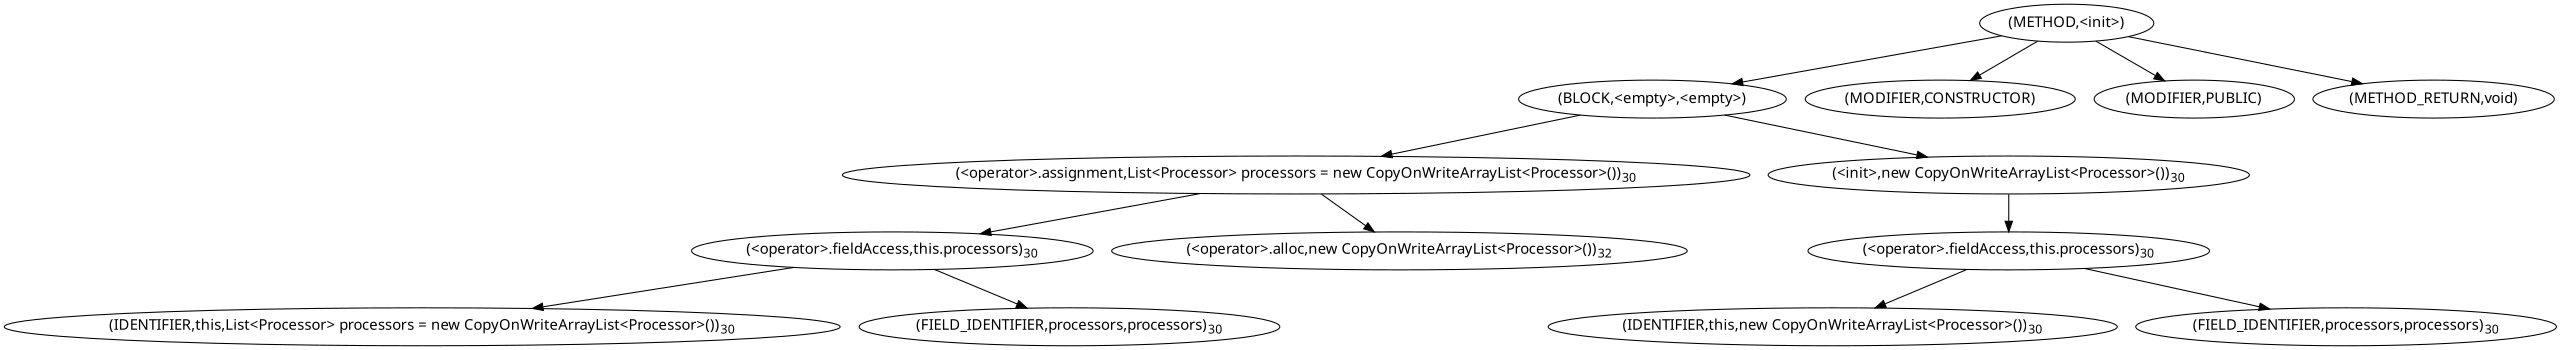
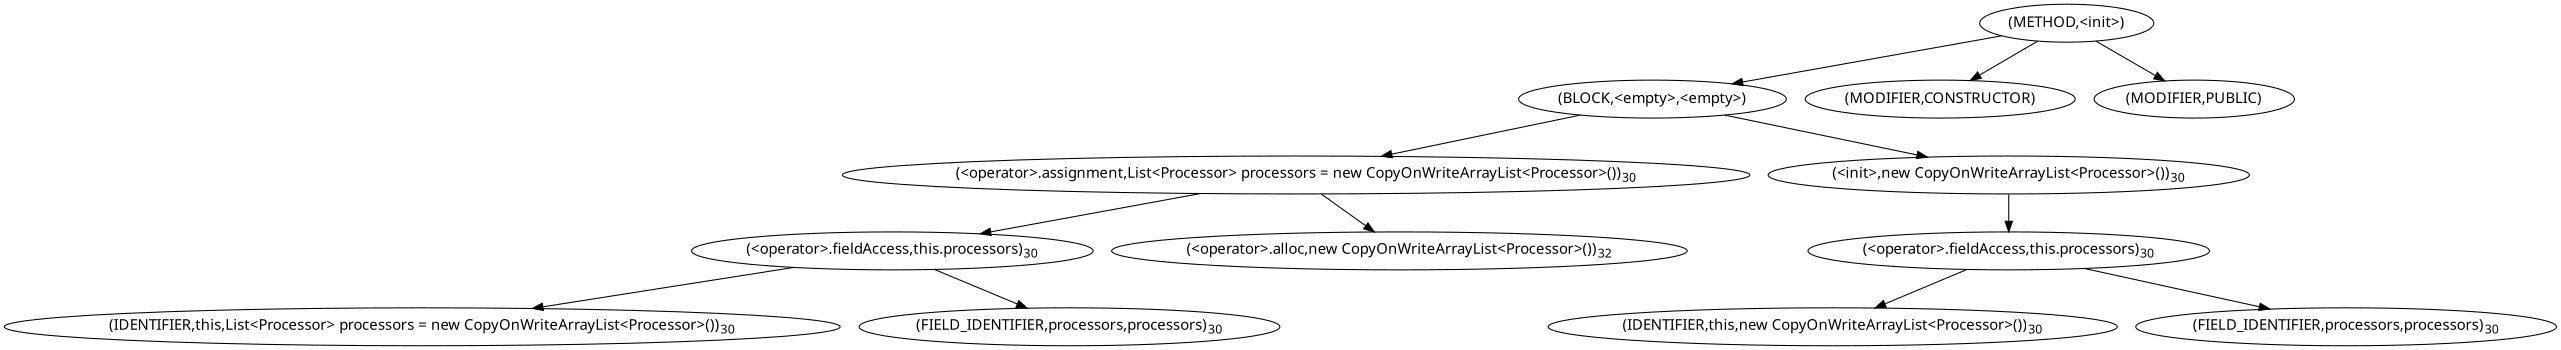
node "(METHOD_RETURN,void)": removed
